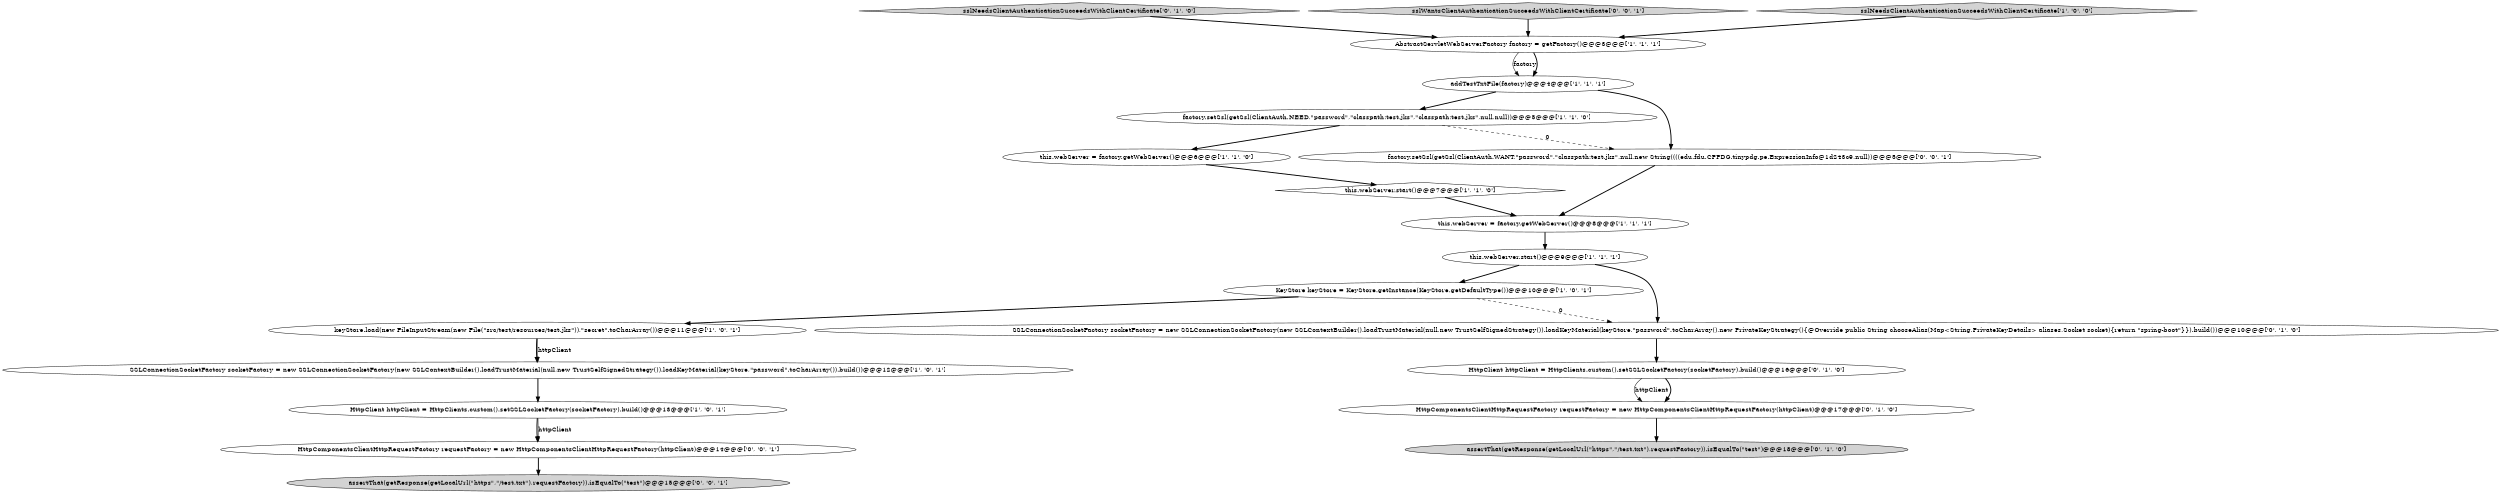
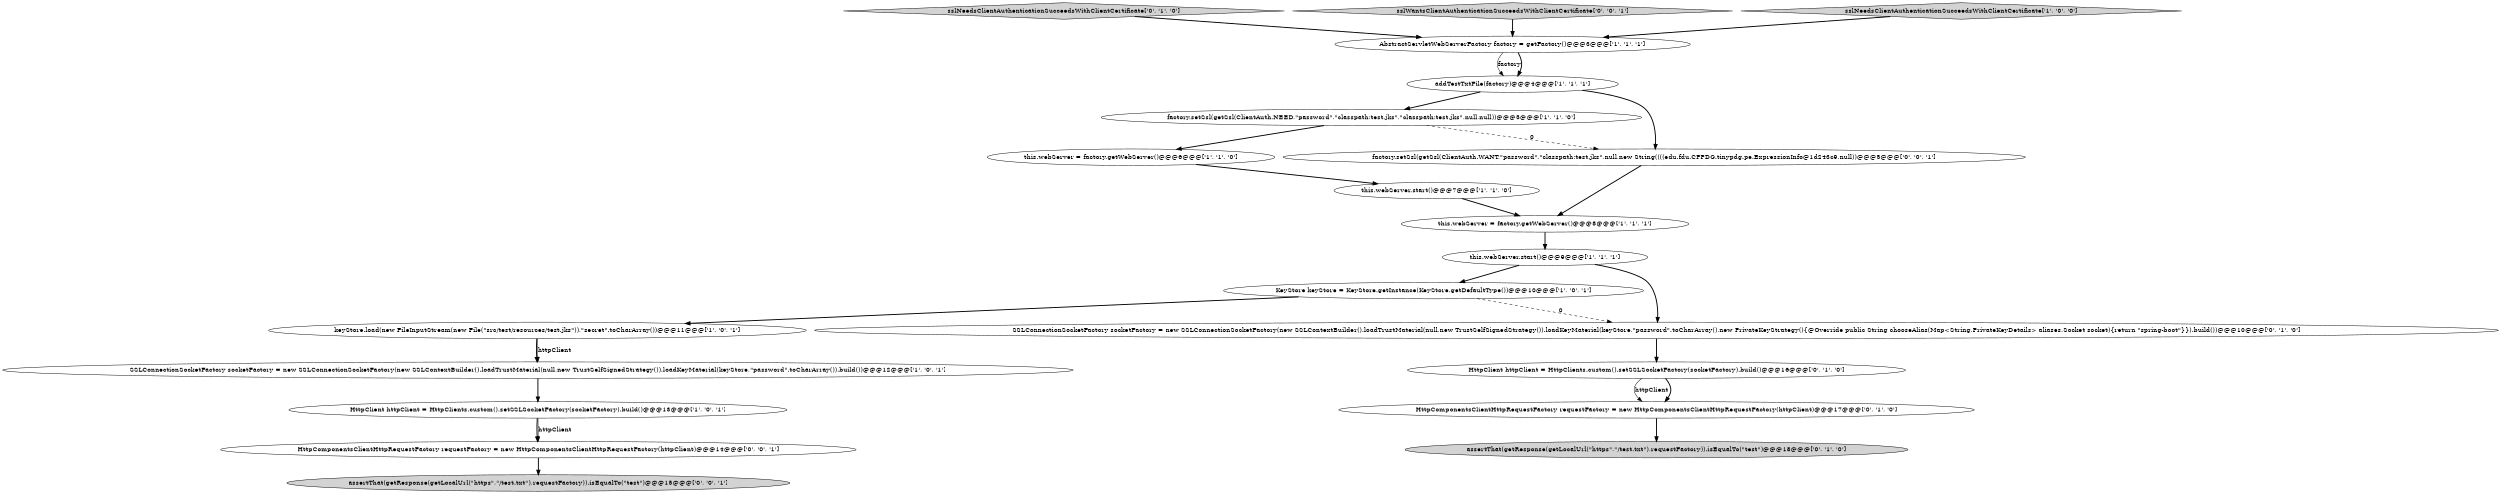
node "this.webServer.start()@@@7@@@['1', '1', '0']": shape diamond -> ellipse
